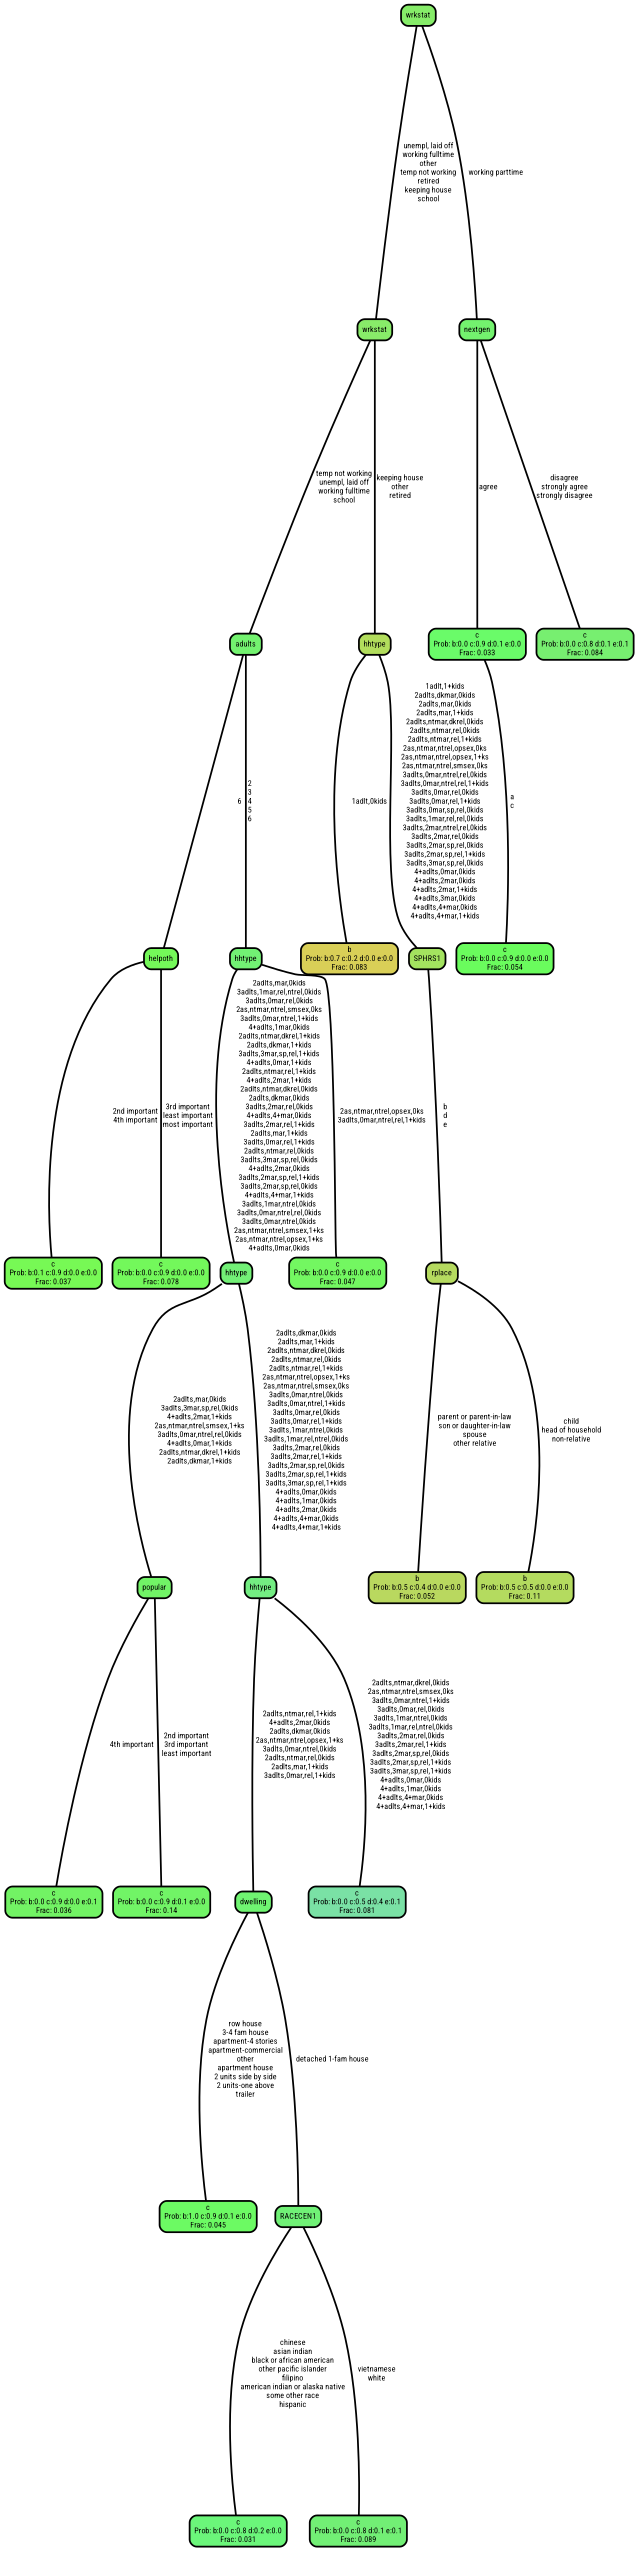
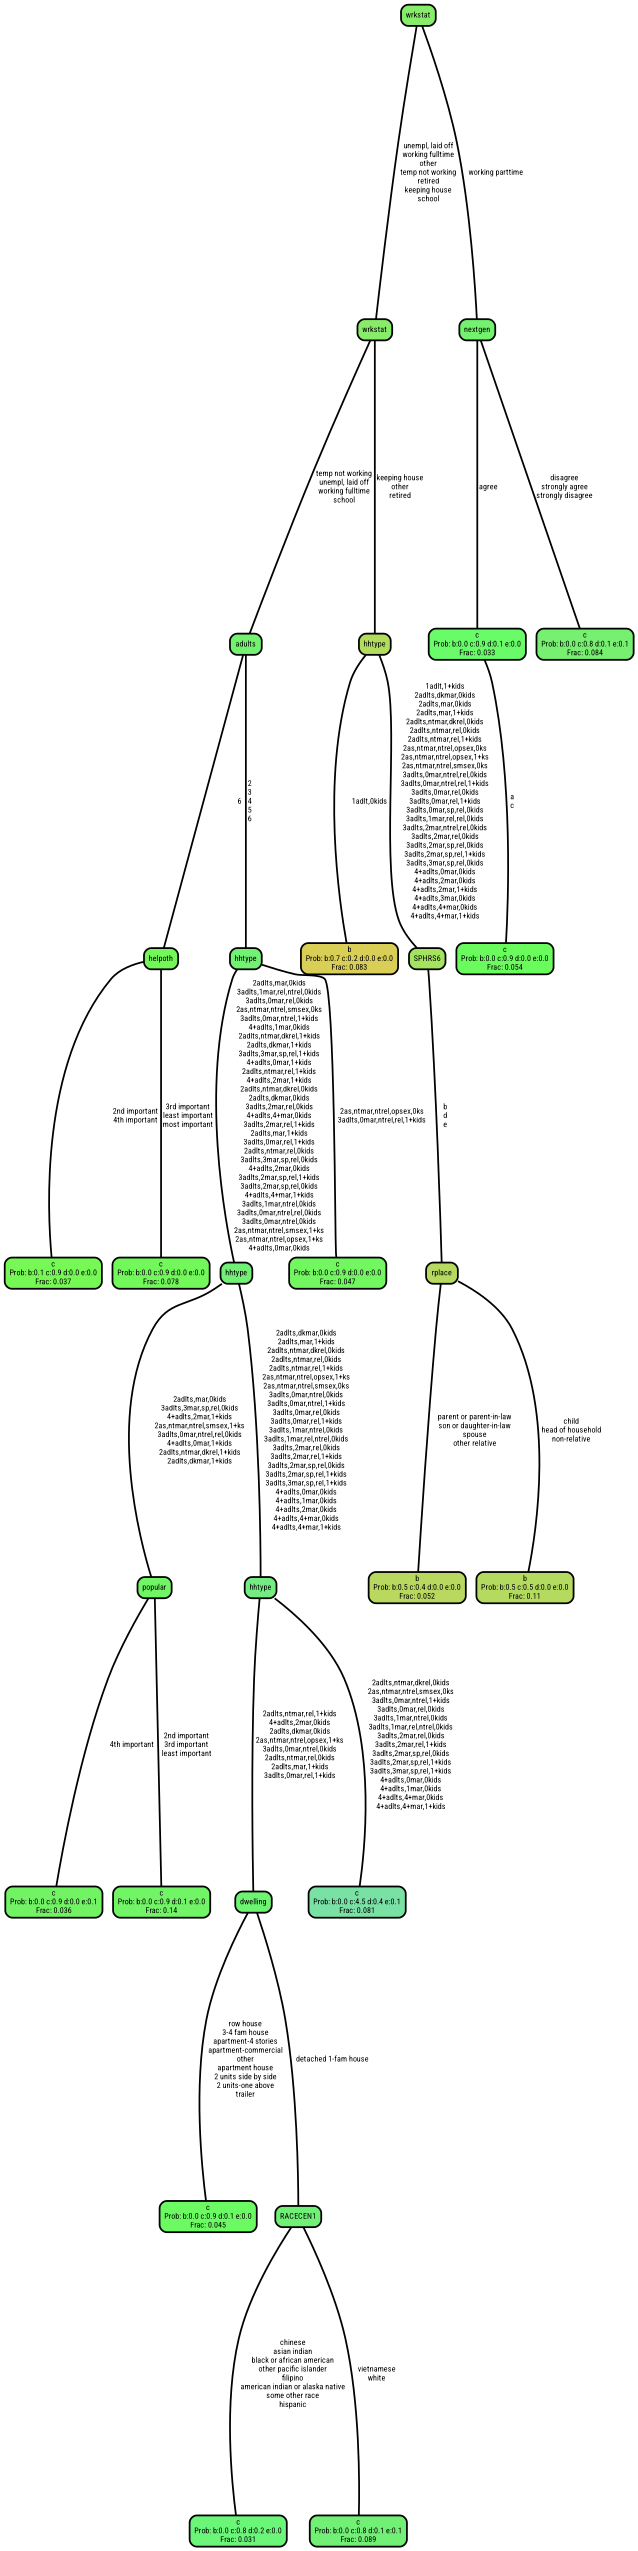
node "SPHRS1": label "SPHRS1" -> "SPHRS6"
node "c Prob: b:0.0 c:0.5 d:0.4 e:0.1 Frac: 0.081": label "c Prob: b:0.0 c:0.5 d:0.4 e:0.1 Frac: 0.081" -> "c Prob: b:0.0 c:4.5 d:0.4 e:0.1 Frac: 0.081"
node "c Prob: b:1.0 c:0.9 d:0.1 e:0.0 Frac: 0.045": label "c Prob: b:1.0 c:0.9 d:0.1 e:0.0 Frac: 0.045" -> "c Prob: b:0.0 c:0.9 d:0.1 e:0.0 Frac: 0.045"
